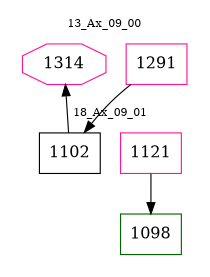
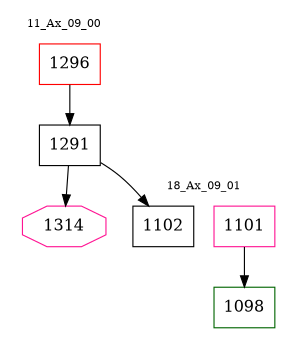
cluster "13_Ax_09_00": label "13_Ax_09_00" -> "11_Ax_09_00"
node "1296": added
node "1291": color deeppink -> black
edge "1102" -> "1314": now "1291" -> "1314"
node "1121": label "1121" -> "1101"
